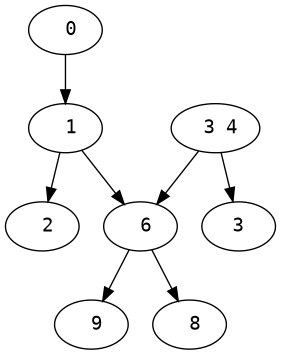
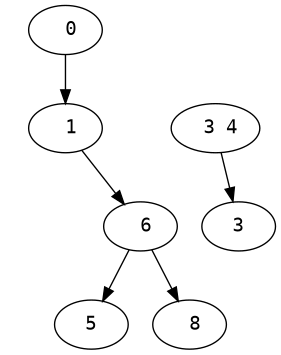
edge "3 4" -> "6": removed
node "2": removed
node "9": label "9" -> "5"
